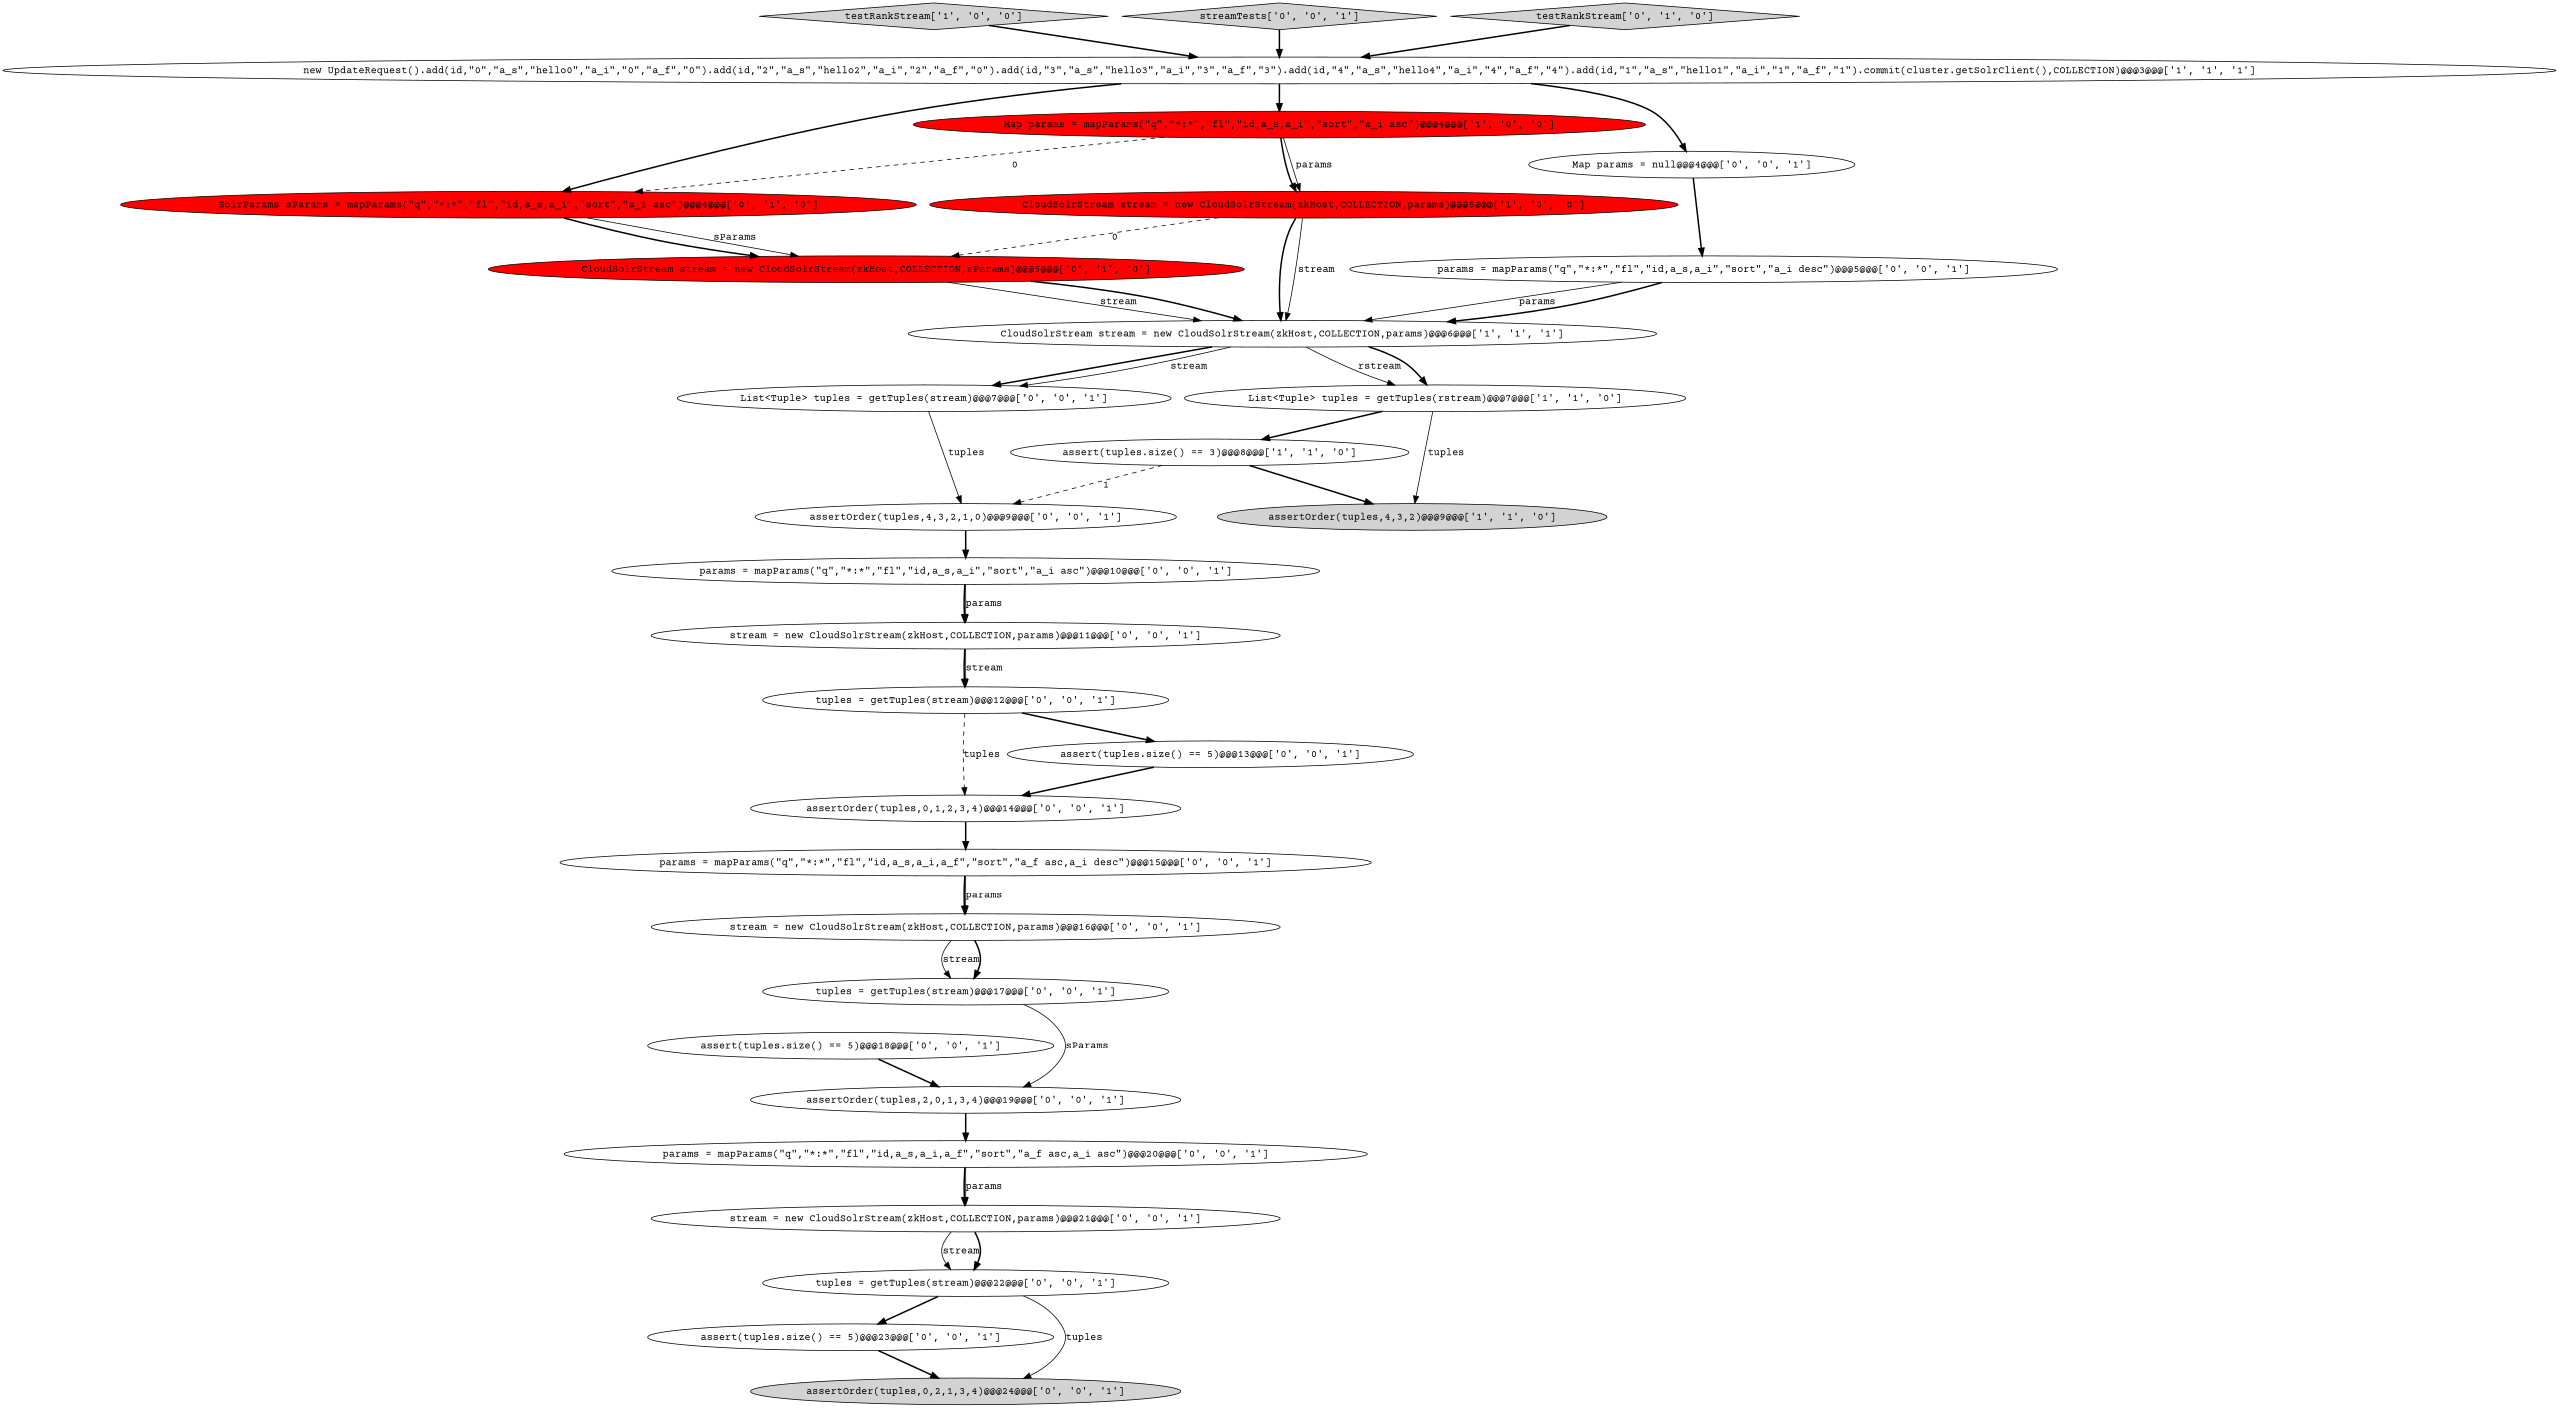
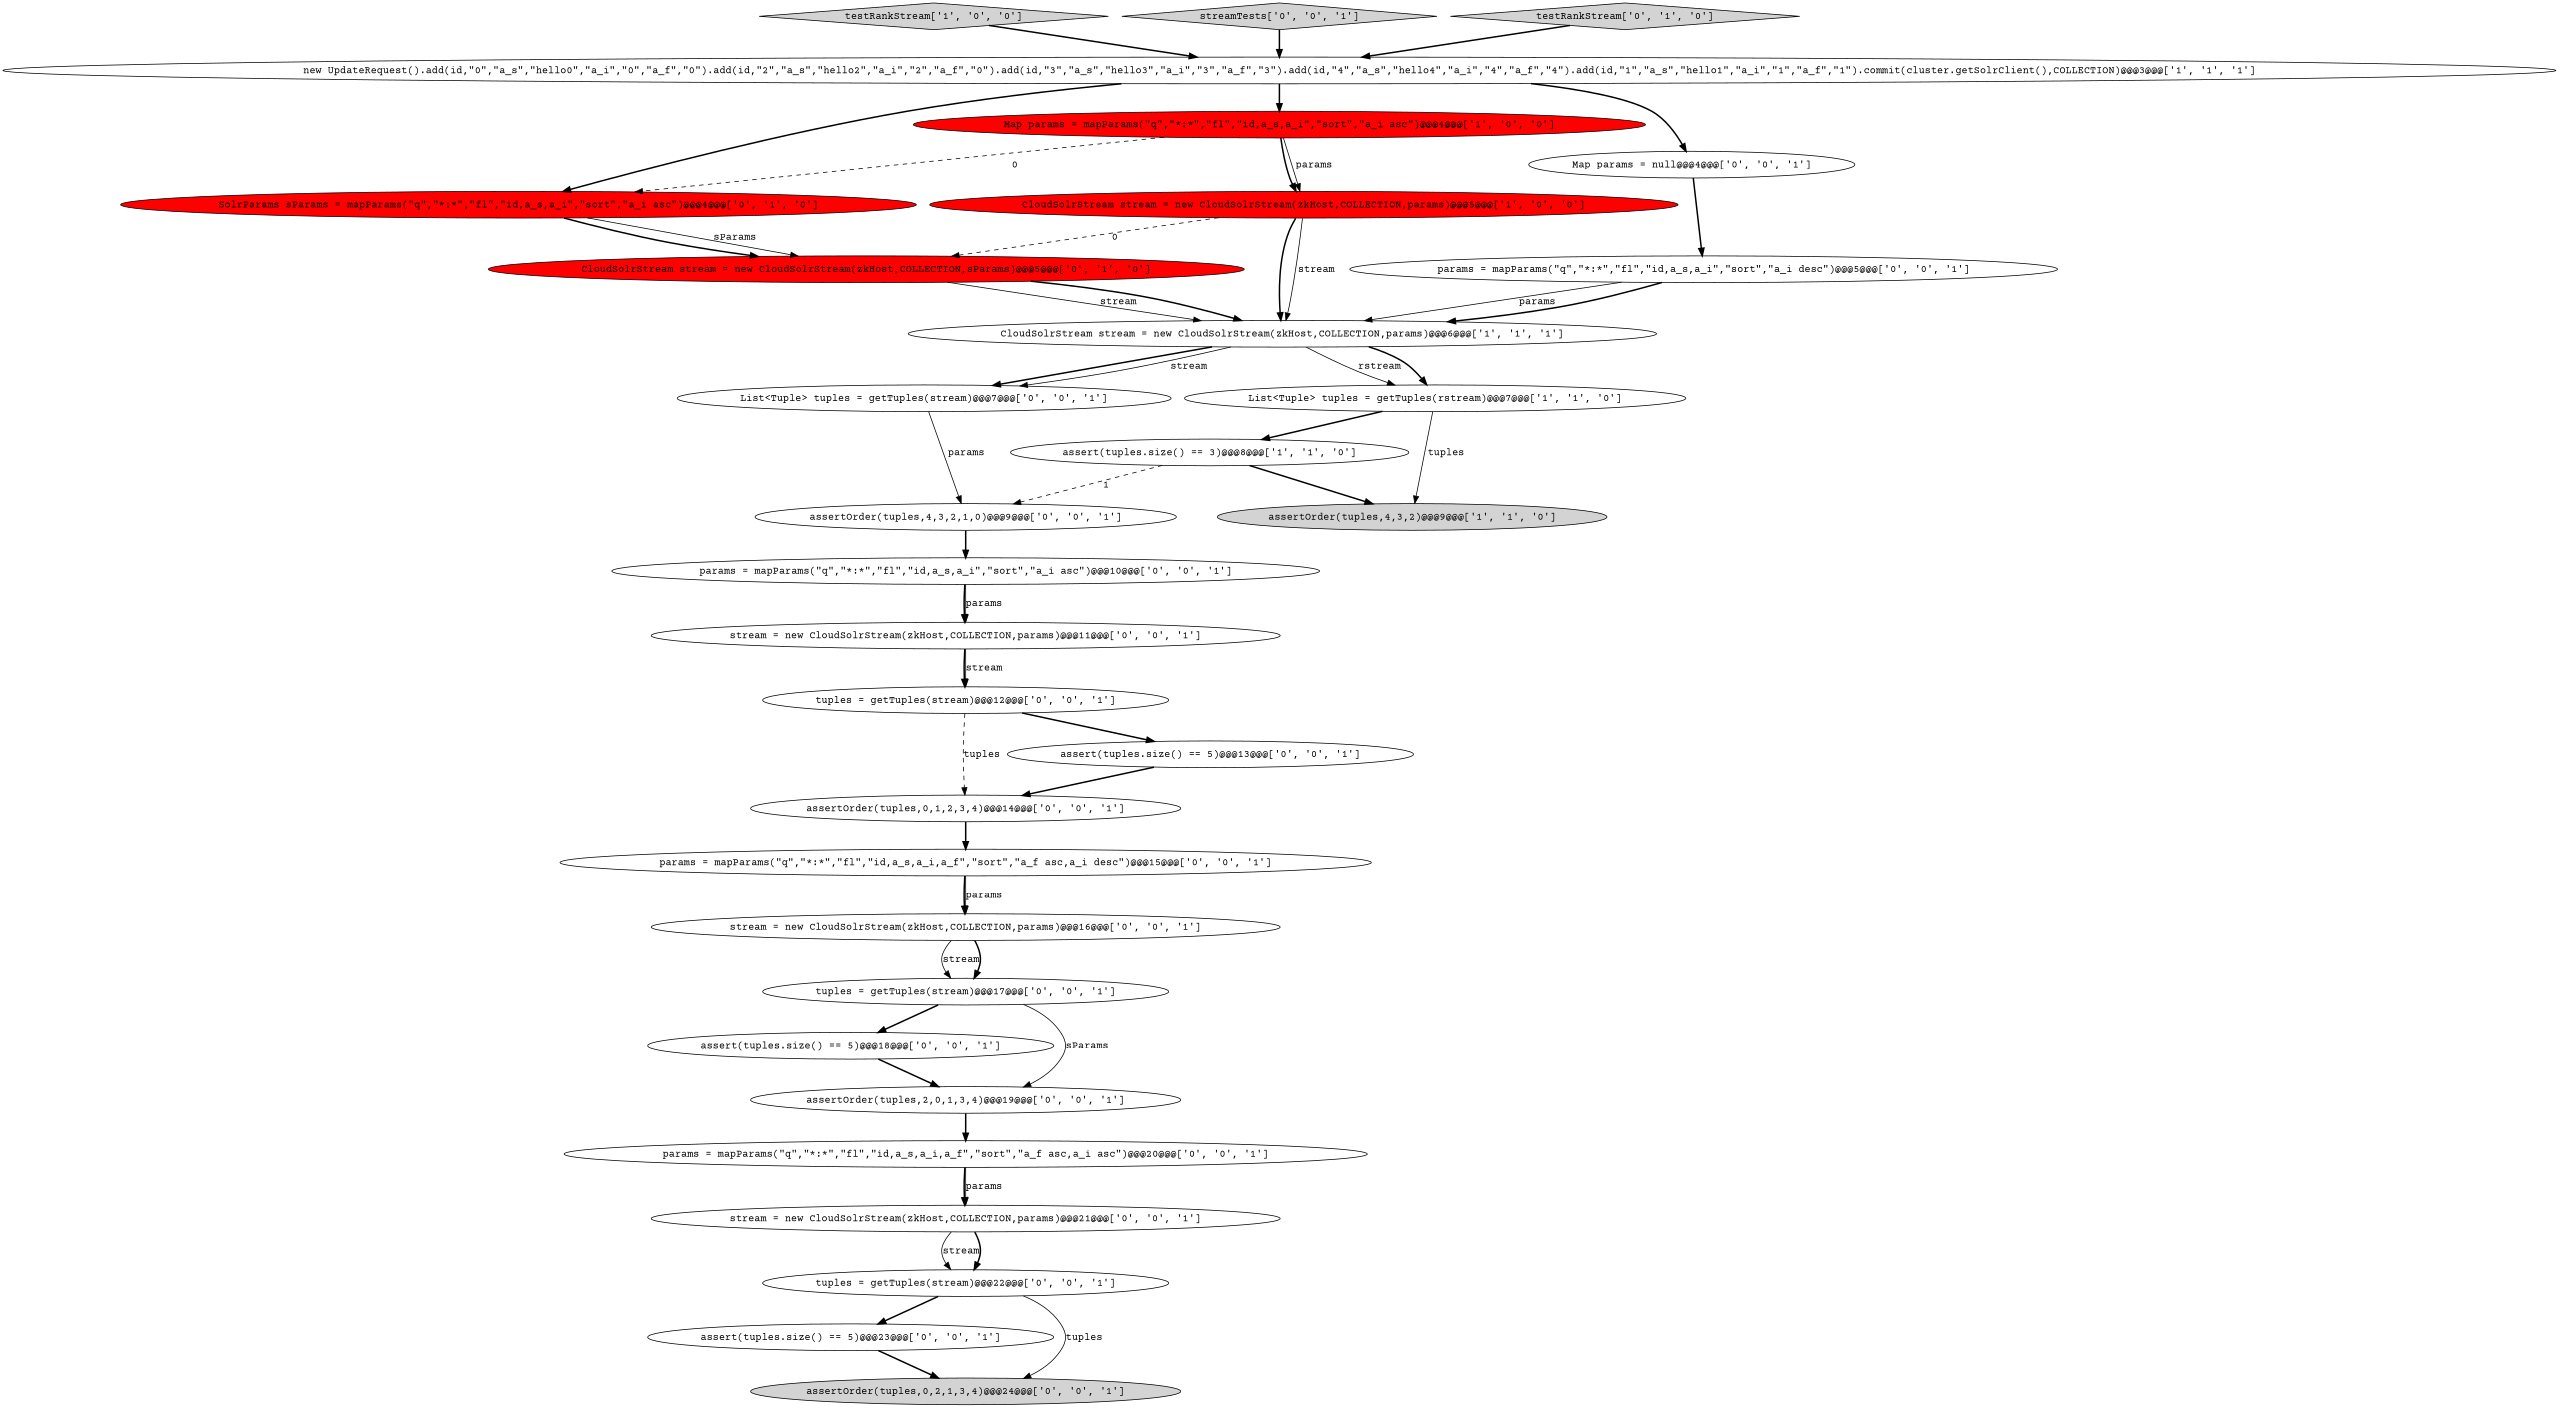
edge "List<Tuple> tuples = getTuples(stream)@@@7@@@['0', '0', '1']" -> "assertOrder(tuples,4,3,2,1,0)@@@9@@@['0', '0', '1']": label "tuples" -> "params"
edge "tuples = getTuples(stream)@@@17@@@['0', '0', '1']" -> "assert(tuples.size() == 5)@@@18@@@['0', '0', '1']": added
